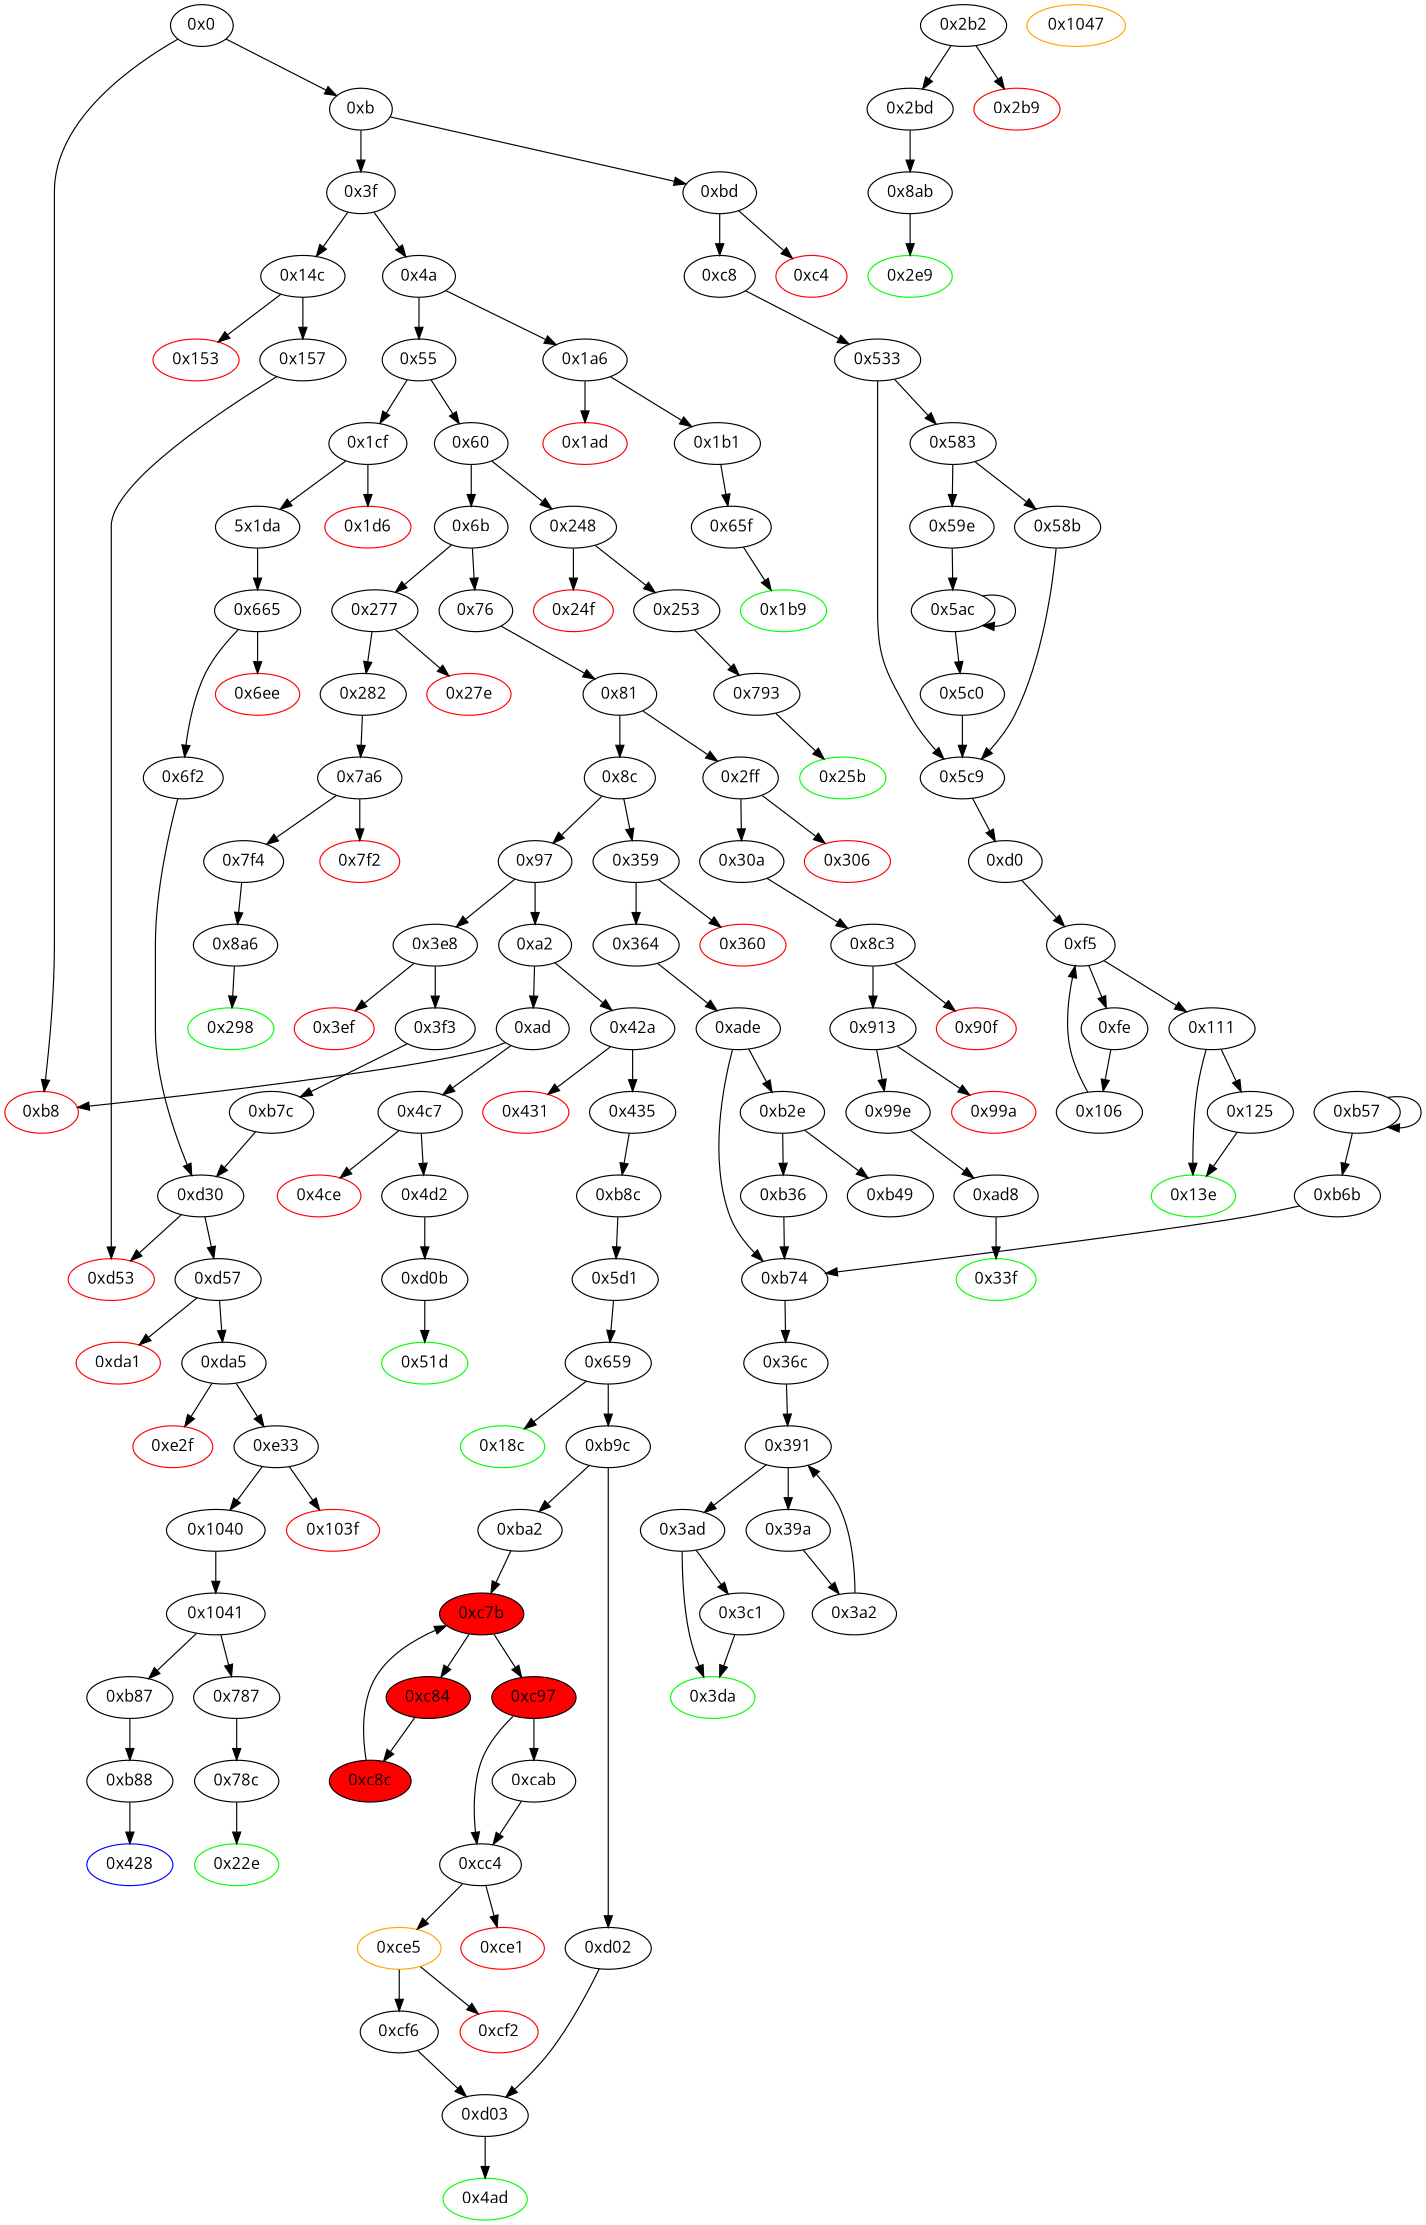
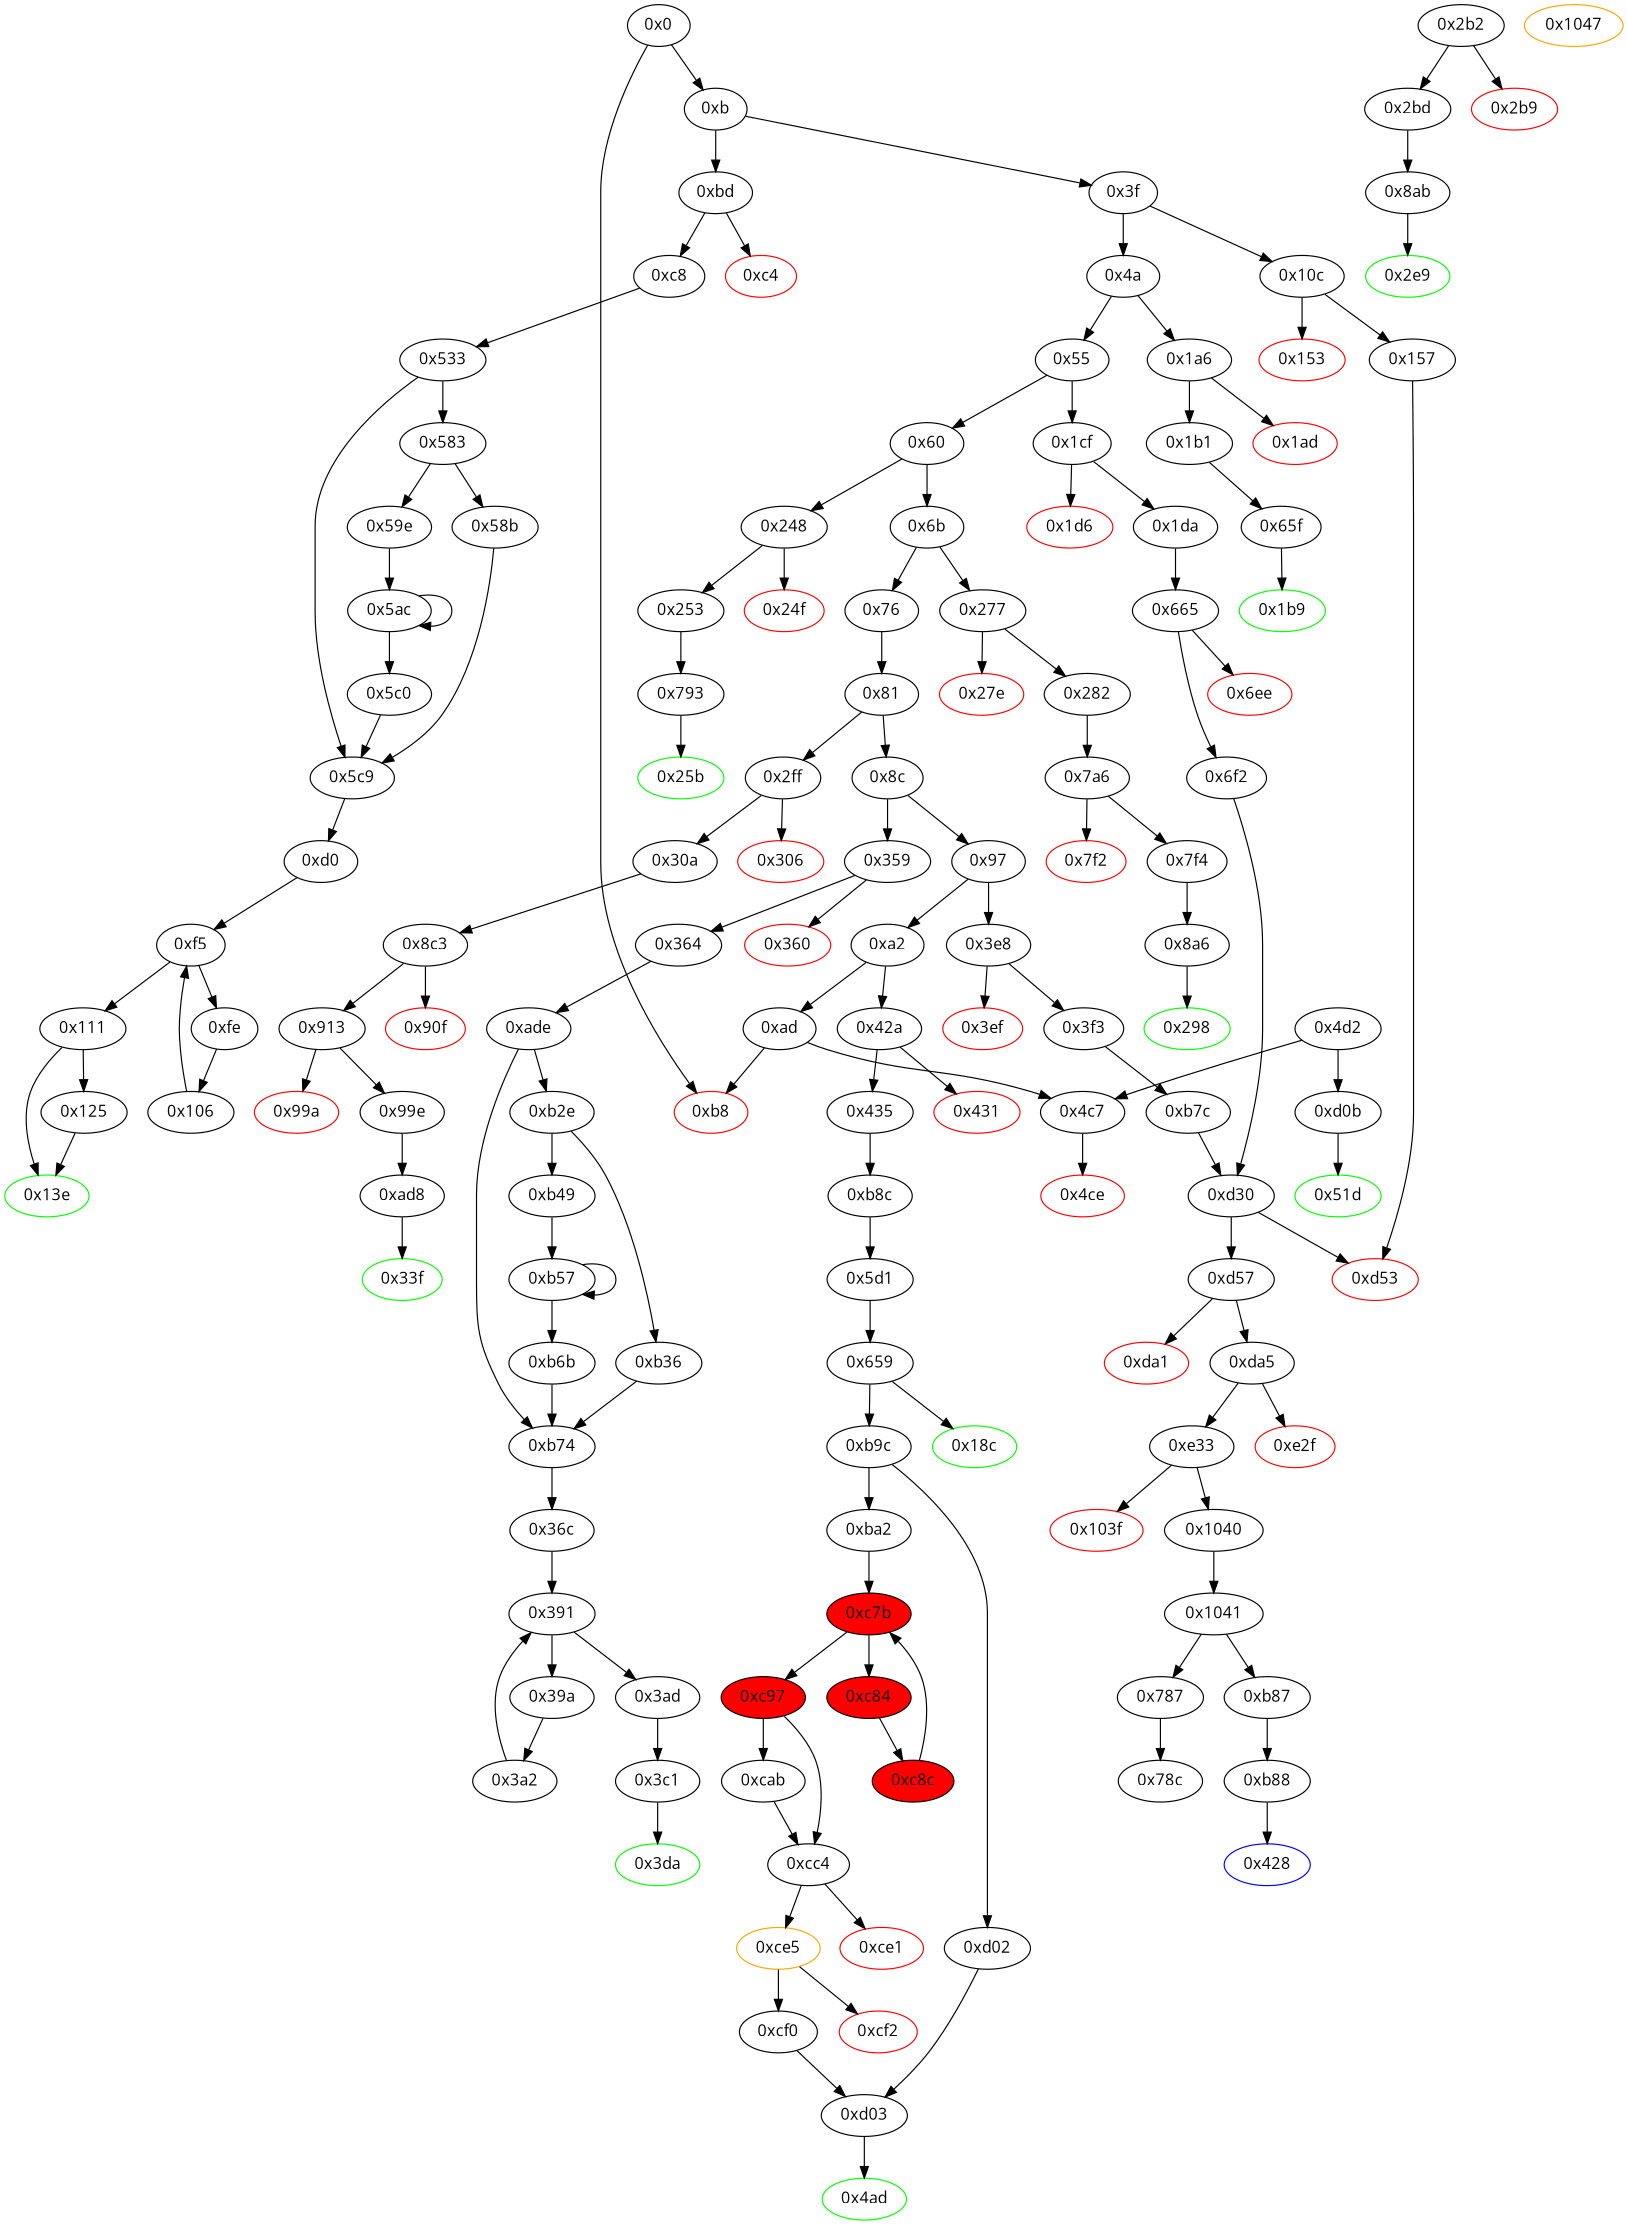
node "0x14c": label "0x14c" -> "0x10c"
node "5x1da": label "5x1da" -> "0x1da"
edge "0x4c7" -> "0x4d2": reversed
edge "0xb49" -> "0xb57": added
edge "0x3ad" -> "0x3da": removed
node "0x22e": removed
node "0xcf6": label "0xcf6" -> "0xcf0"
